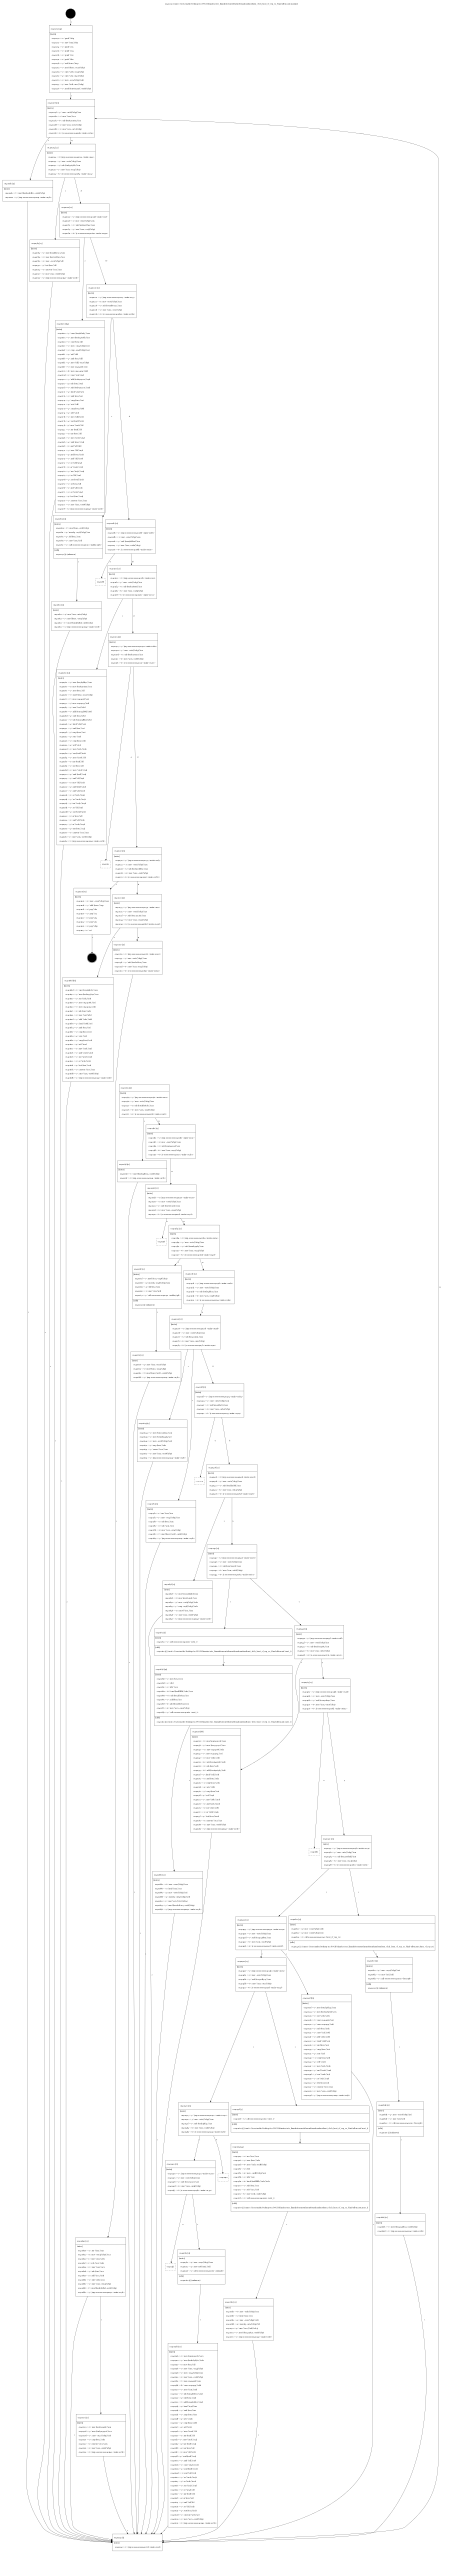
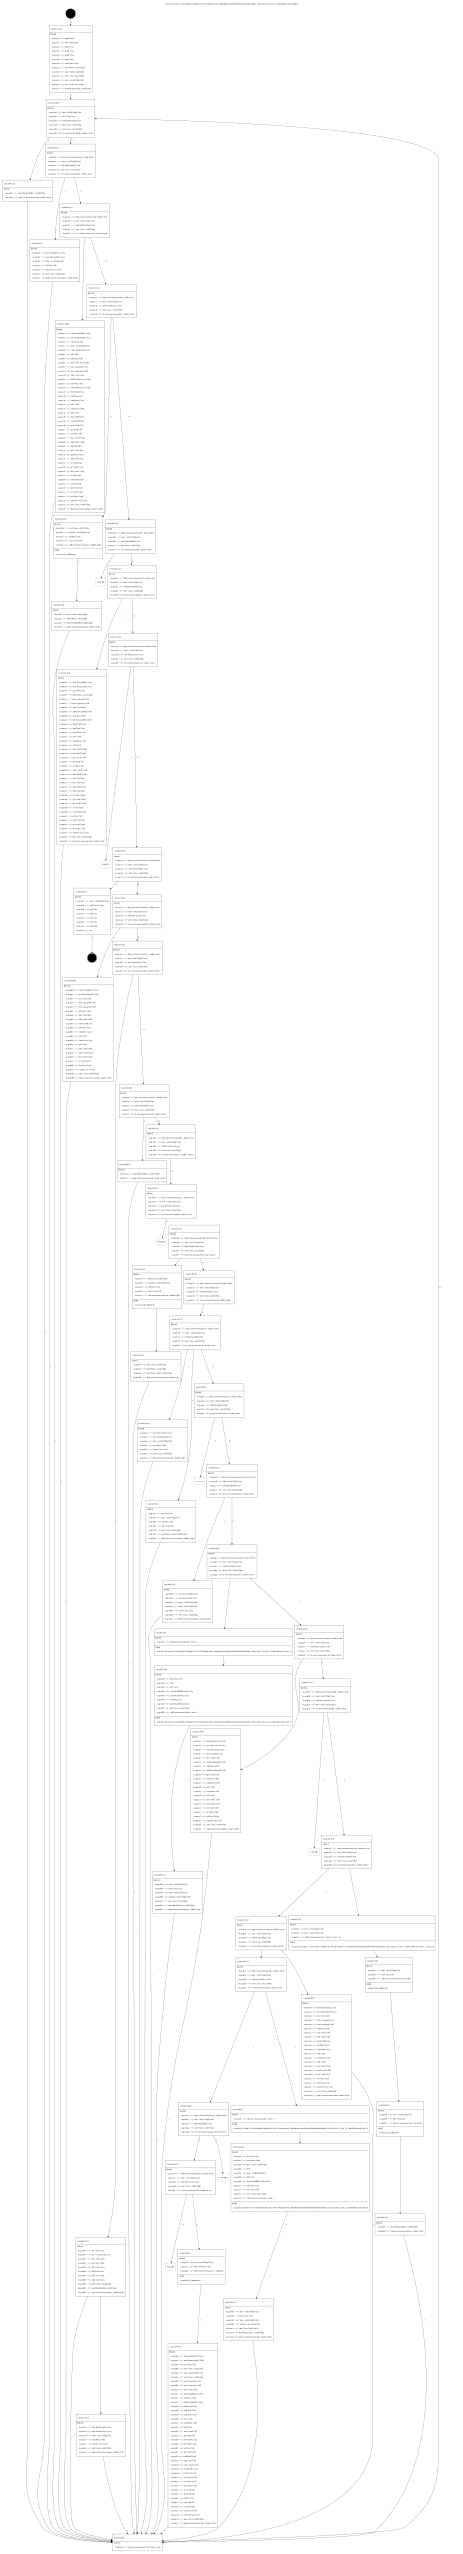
edge "0x401350 [25]" -> "0x401369 [25]": added, label "13"
edge "0x40139b [25]" -> "0x4013b4 [25]": removed, label "11"
